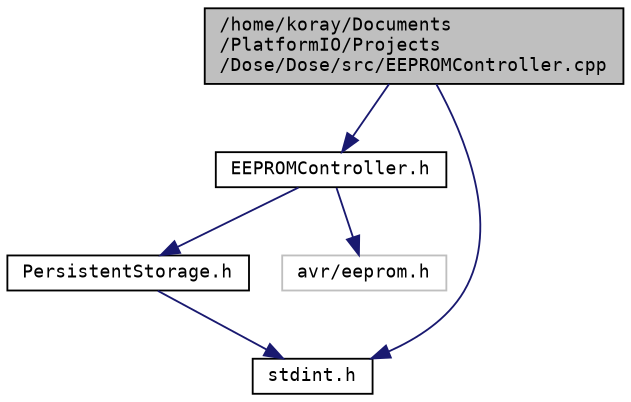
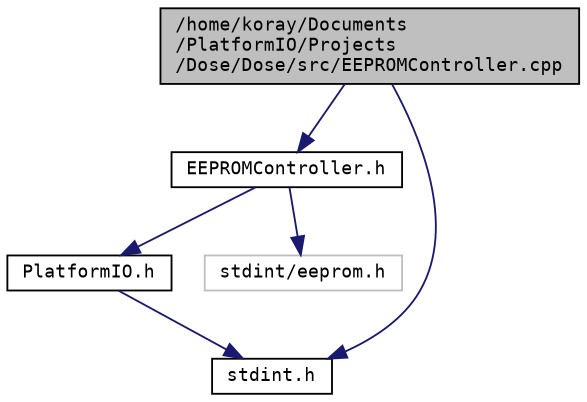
node "PersistentStorage.h": label "PersistentStorage.h" -> "PlatformIO.h"
node "avr/eeprom.h": label "avr/eeprom.h" -> "stdint/eeprom.h"
